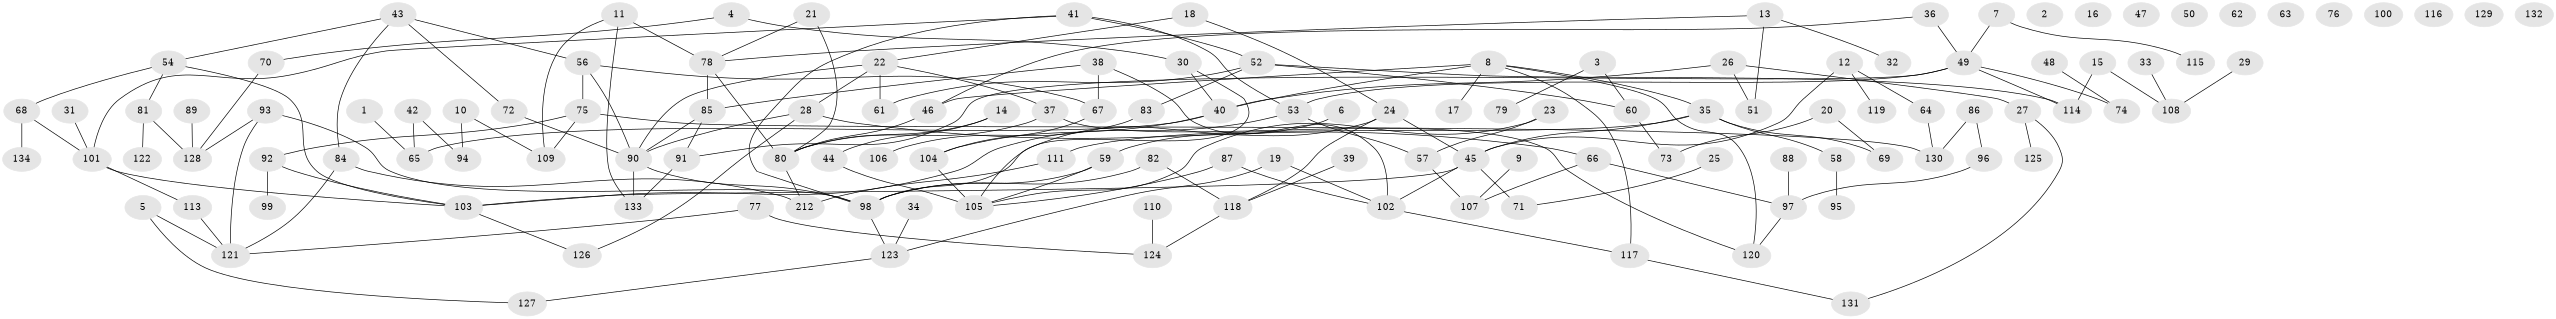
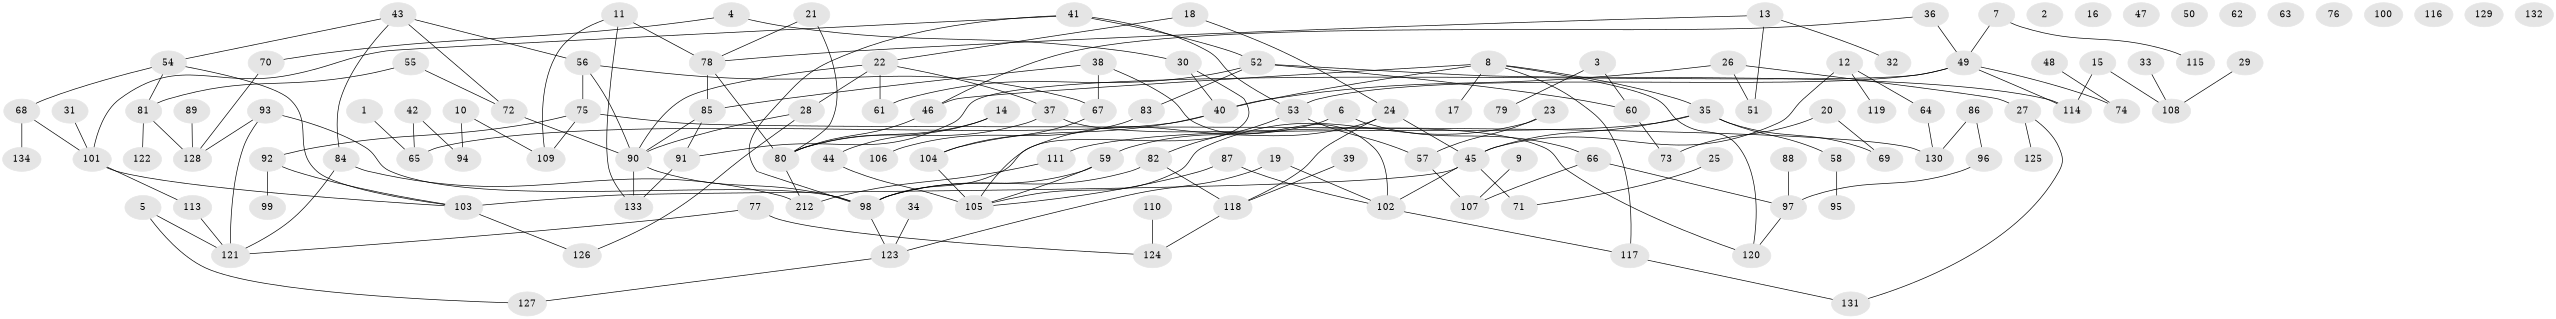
node "55": added
edge "28" -- "66": now "6" -- "66"
edge "53" -- "103": now "53" -- "82"
